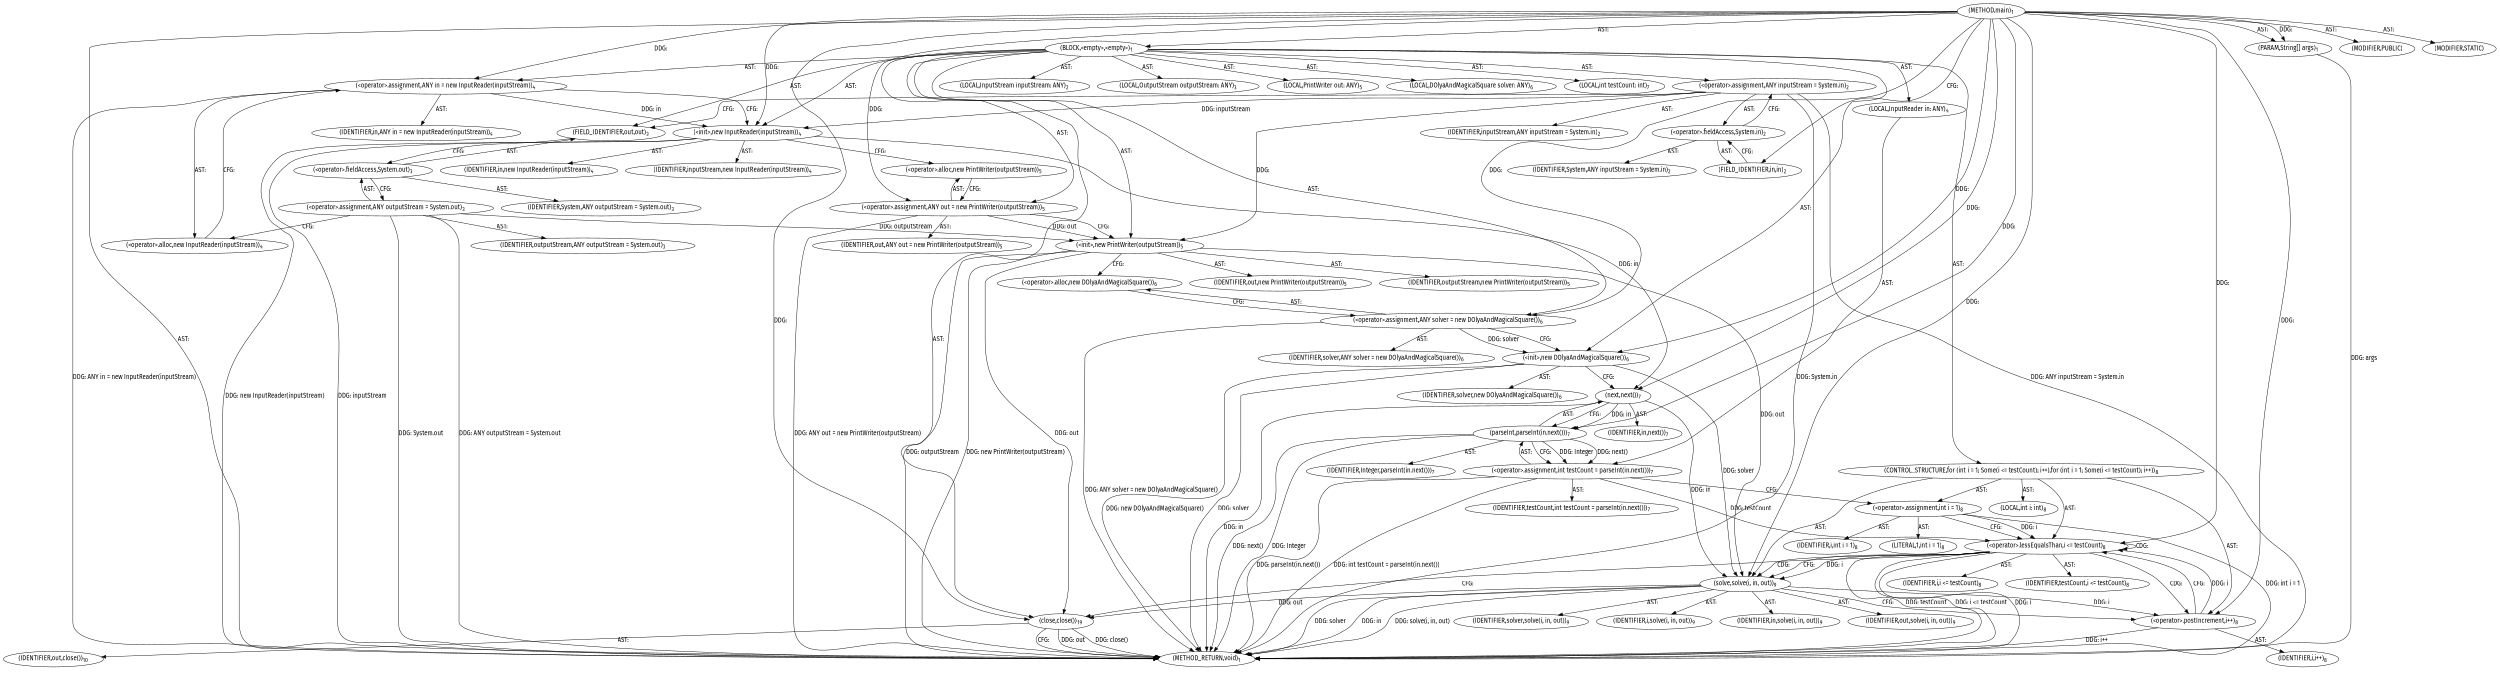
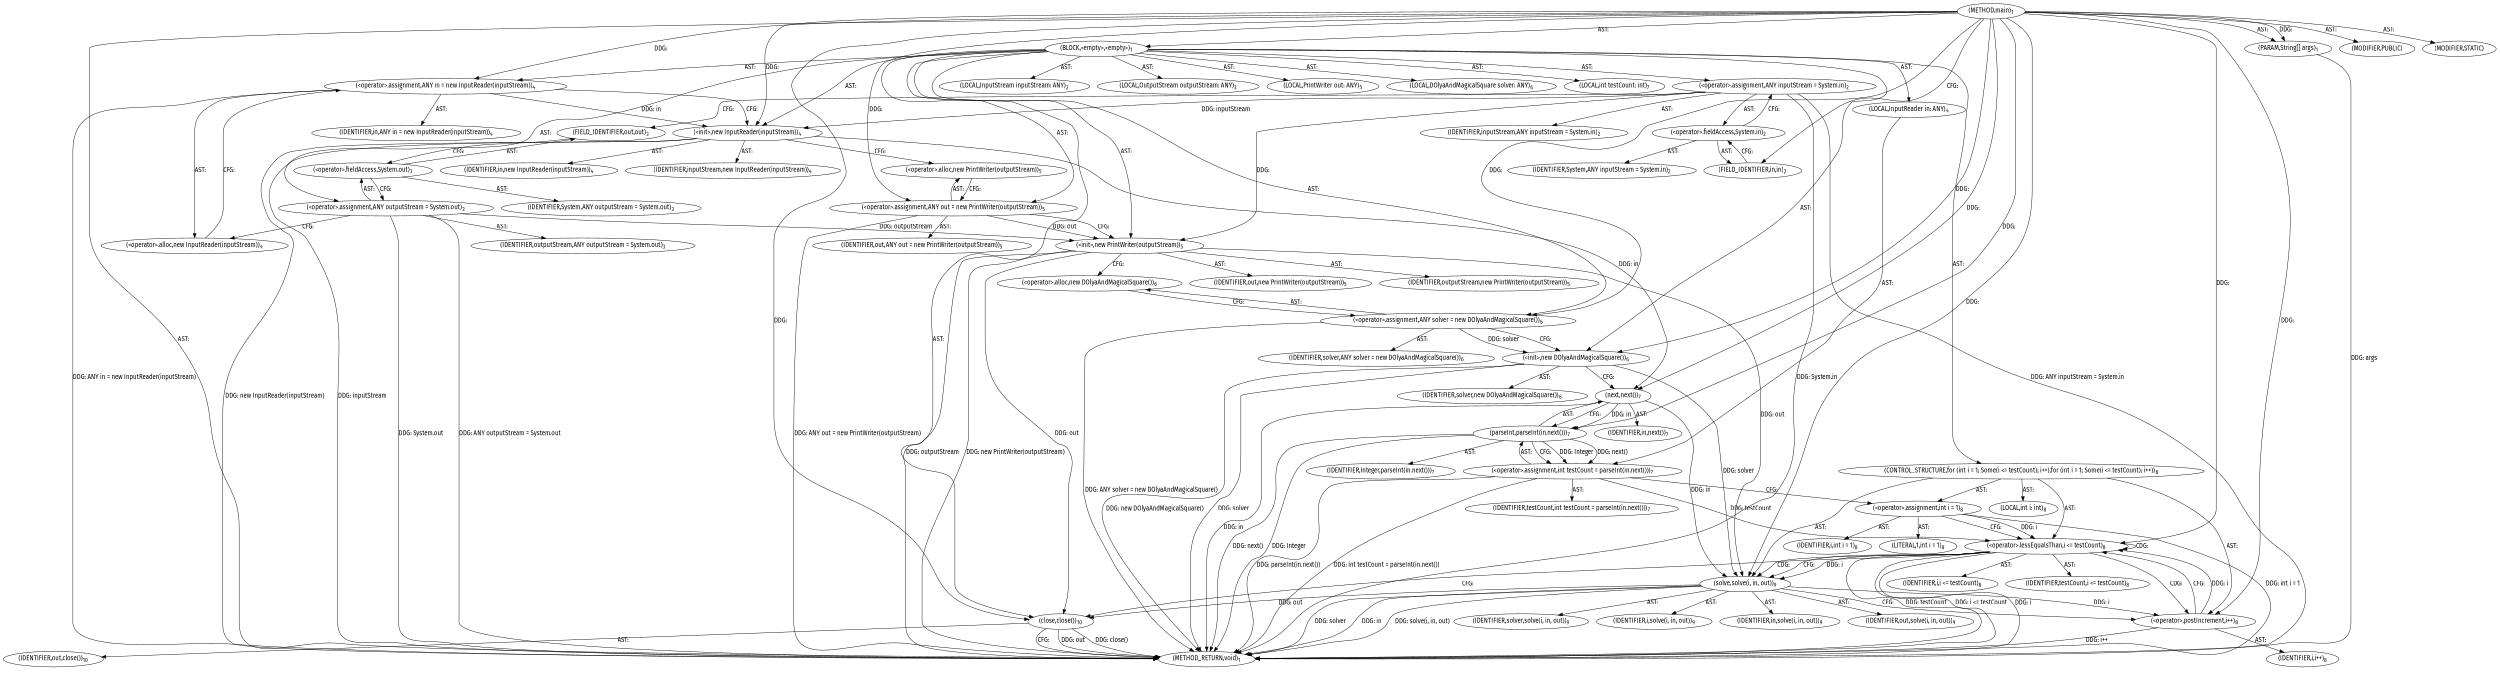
edge "(BLOCK,<empty>,<empty>)" -> "(FIELD_IDENTIFIER,out,out)": now "(BLOCK,<empty>,<empty>)" -> "(<operator>.assignment,ANY outputStream = System.out)"
node "(close,close())": text "19" -> "10"
